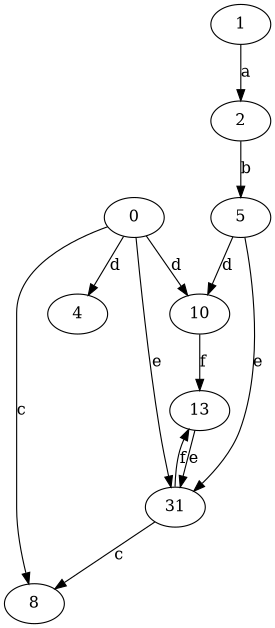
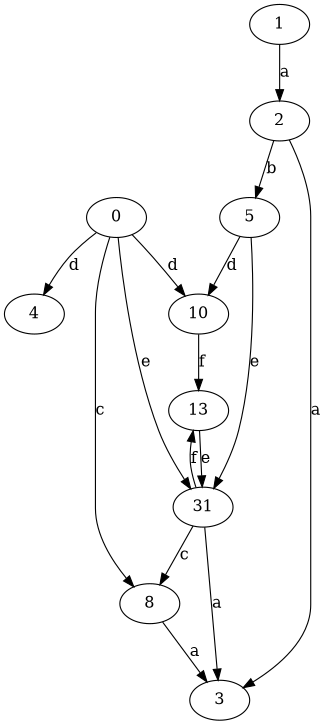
node "3": added
